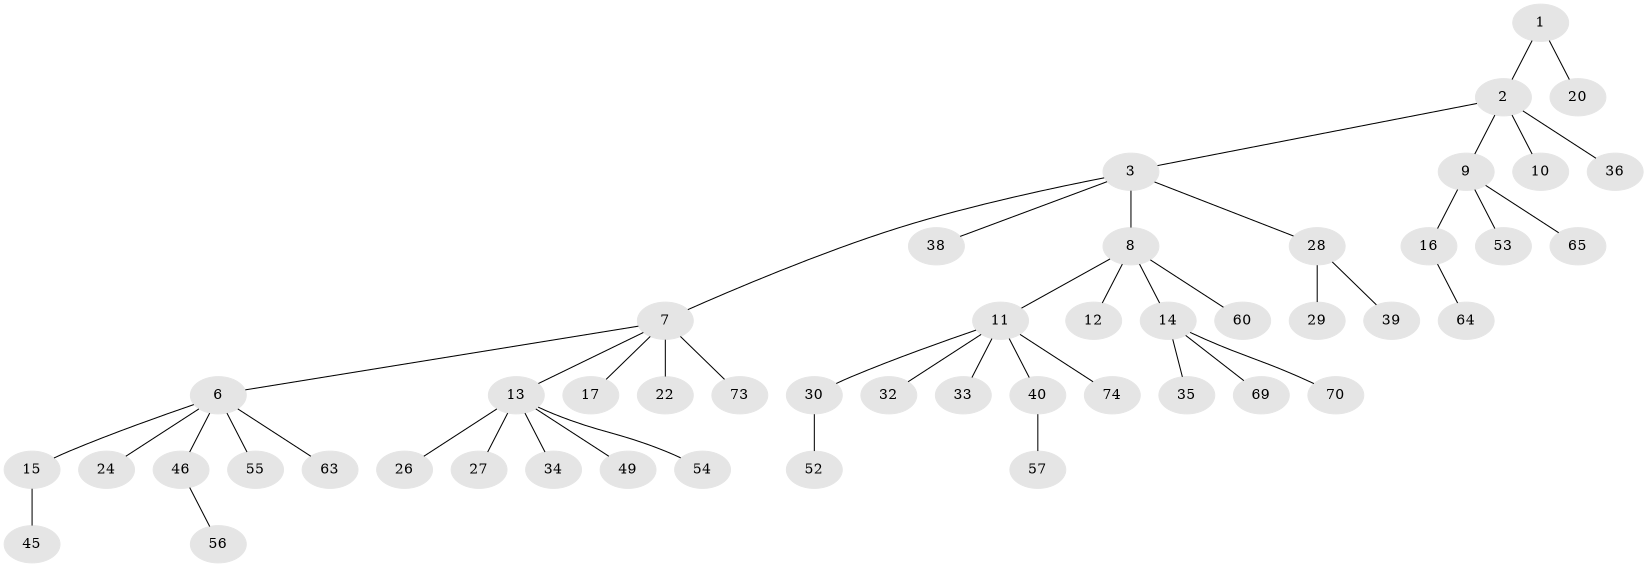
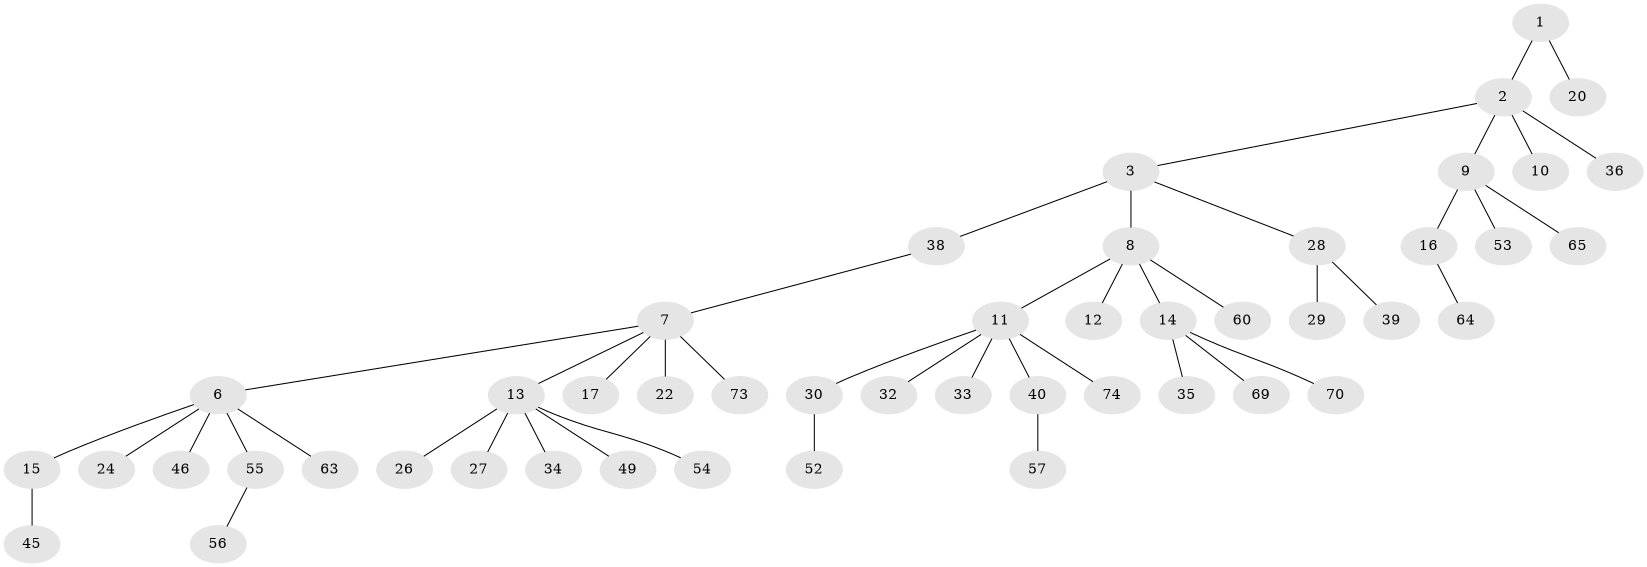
edge "3" -- "7": now "38" -- "7"
edge "46" -- "56": now "55" -- "56"
